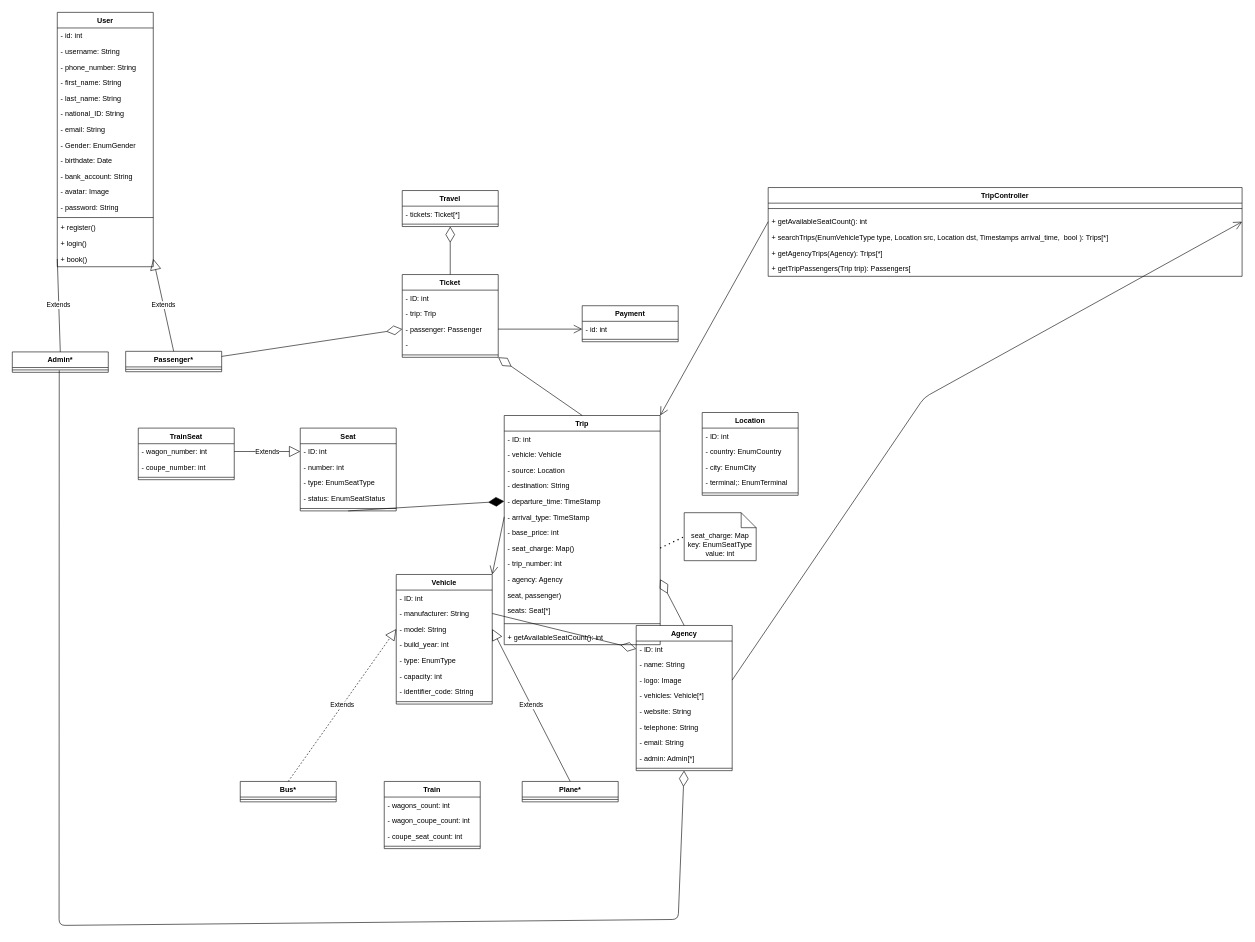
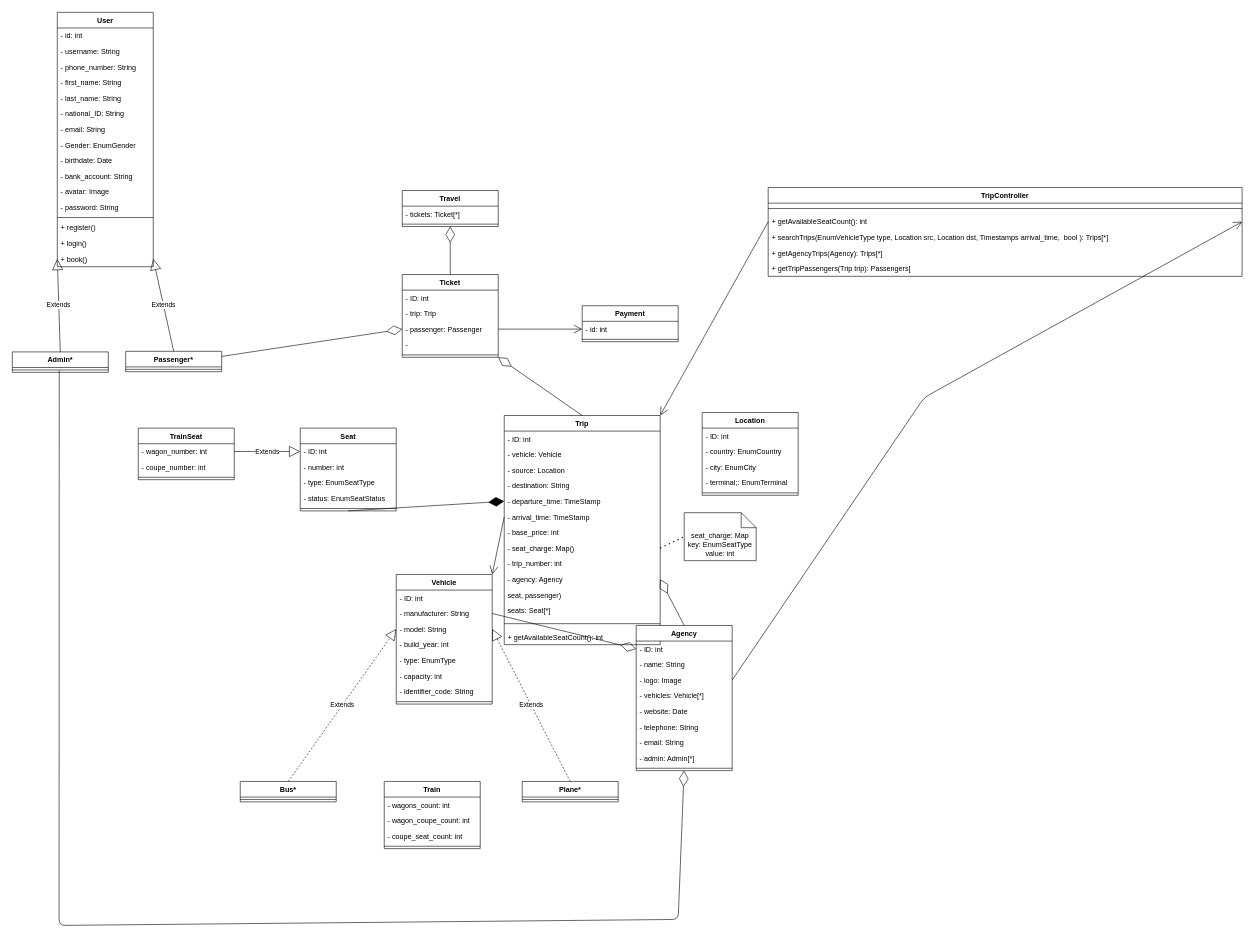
edge "+ book()" -- "Admin*": arrowhead none -> block
node "- arrival_type: TimeStamp": label "- arrival_type: TimeStamp" -> "- arrival_time: TimeStamp"
node "- website: String": label "- website: String" -> "- website: Date"
edge "Plane*" -> "- model: String": style solid -> dashed
